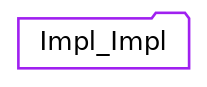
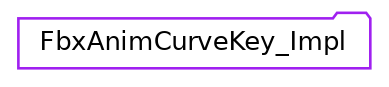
node "Impl_Impl": label "Impl_Impl" -> "FbxAnimCurveKey_Impl"
